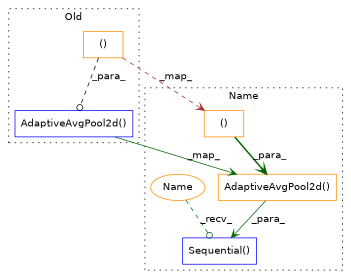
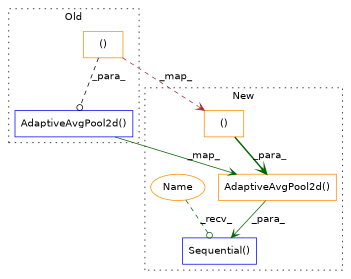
cluster "Name": label "Name" -> "New"
